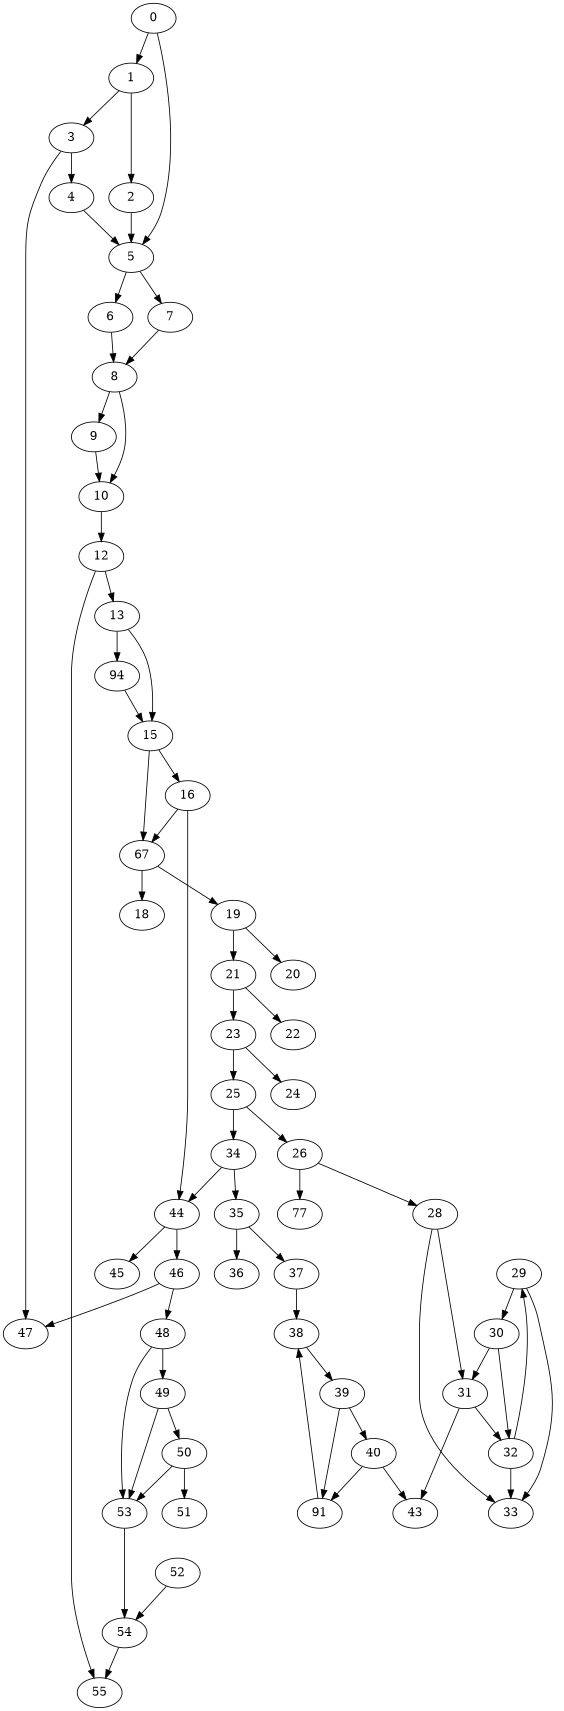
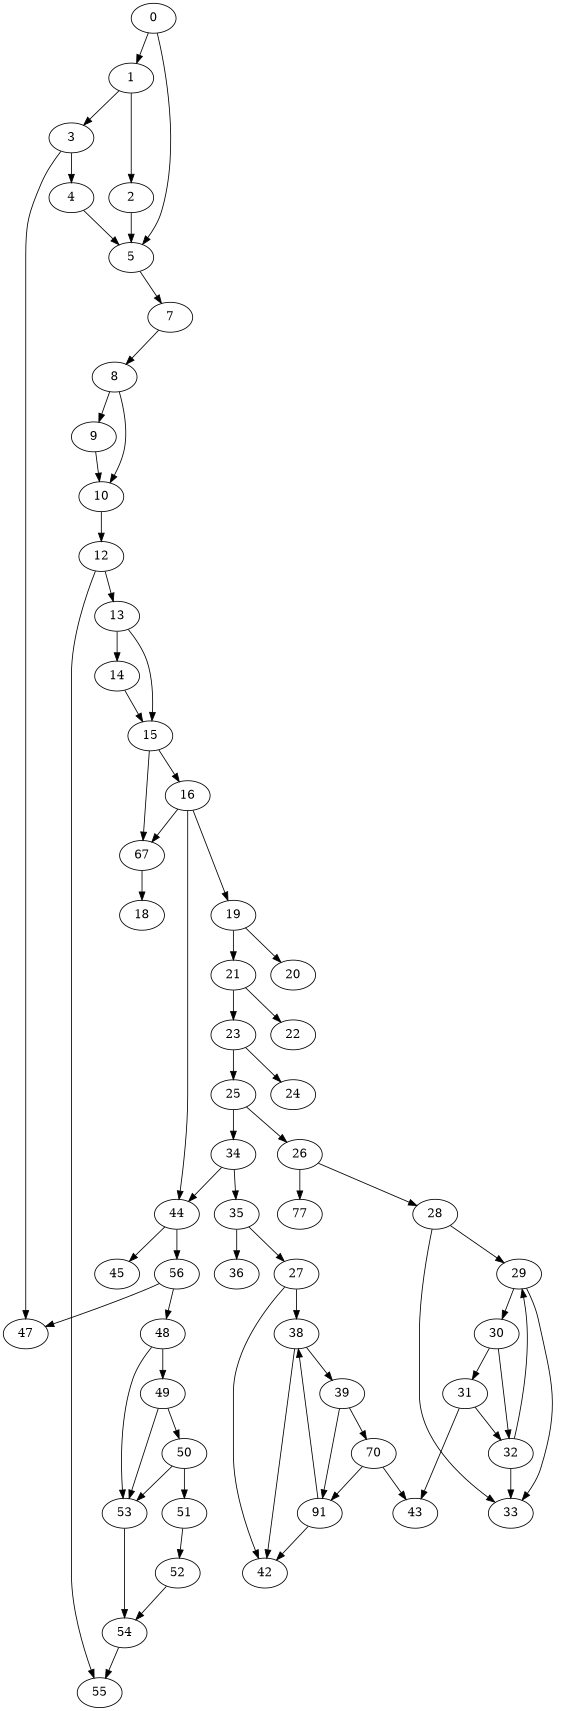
node "6": removed
node "94": label "94" -> "14"
edge "67" -> "19": now "16" -> "19"
node "46": label "46" -> "56"
node "37": label "37" -> "27"
edge "28" -> "31": now "28" -> "29"
node "40": label "40" -> "70"
edge "51" -> "52": added
node "42": added
